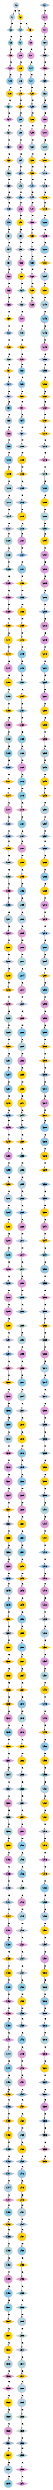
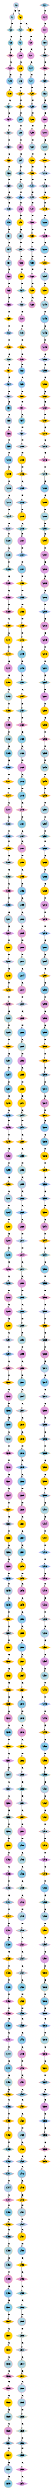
edge "S329" -> "S332": added, label "C"
edge "S286" -> "S289": added, label "A"
